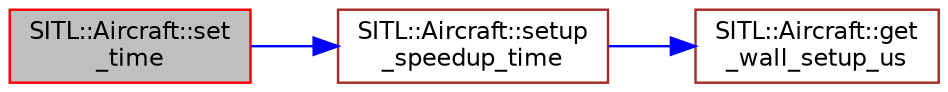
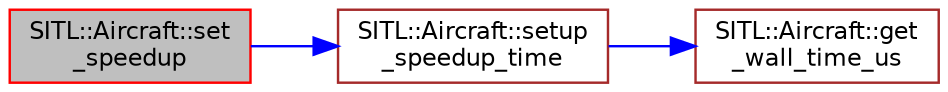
node "SITL::Aircraft::set _time": label "SITL::Aircraft::set _time" -> "SITL::Aircraft::set _speedup"
node "SITL::Aircraft::get _wall_setup_us": label "SITL::Aircraft::get _wall_setup_us" -> "SITL::Aircraft::get _wall_time_us"
